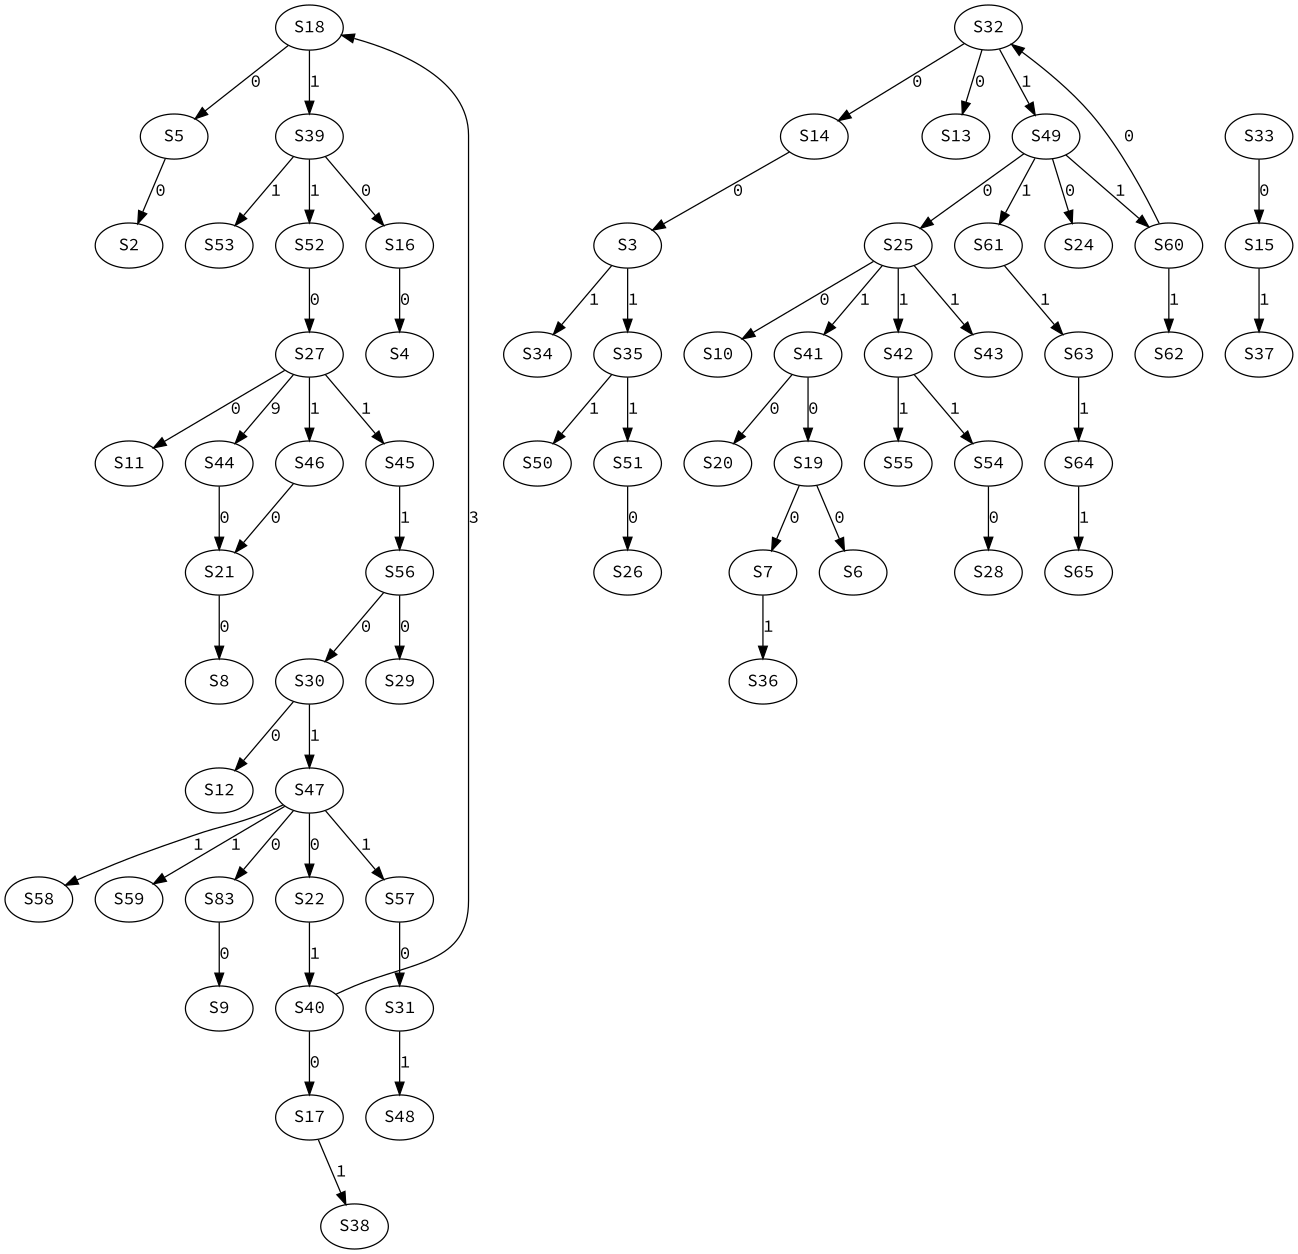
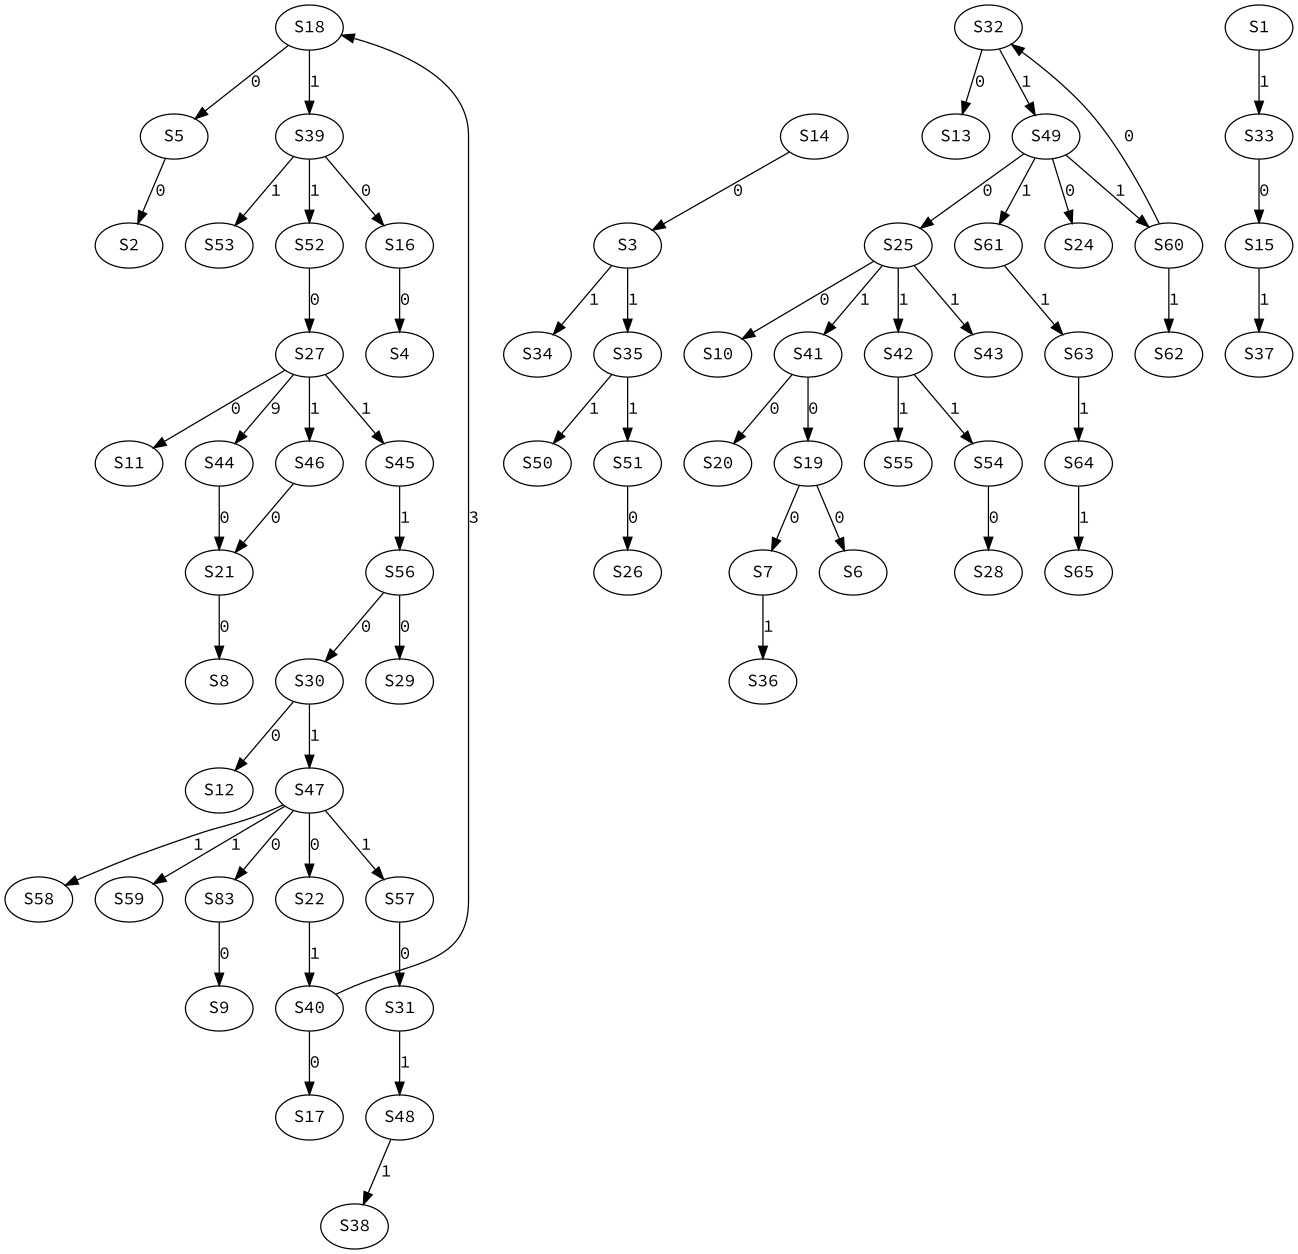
node "S1": added
edge "S32" -> "S14": removed, label "0"
edge "S17" -> "S38": now "S48" -> "S38"
